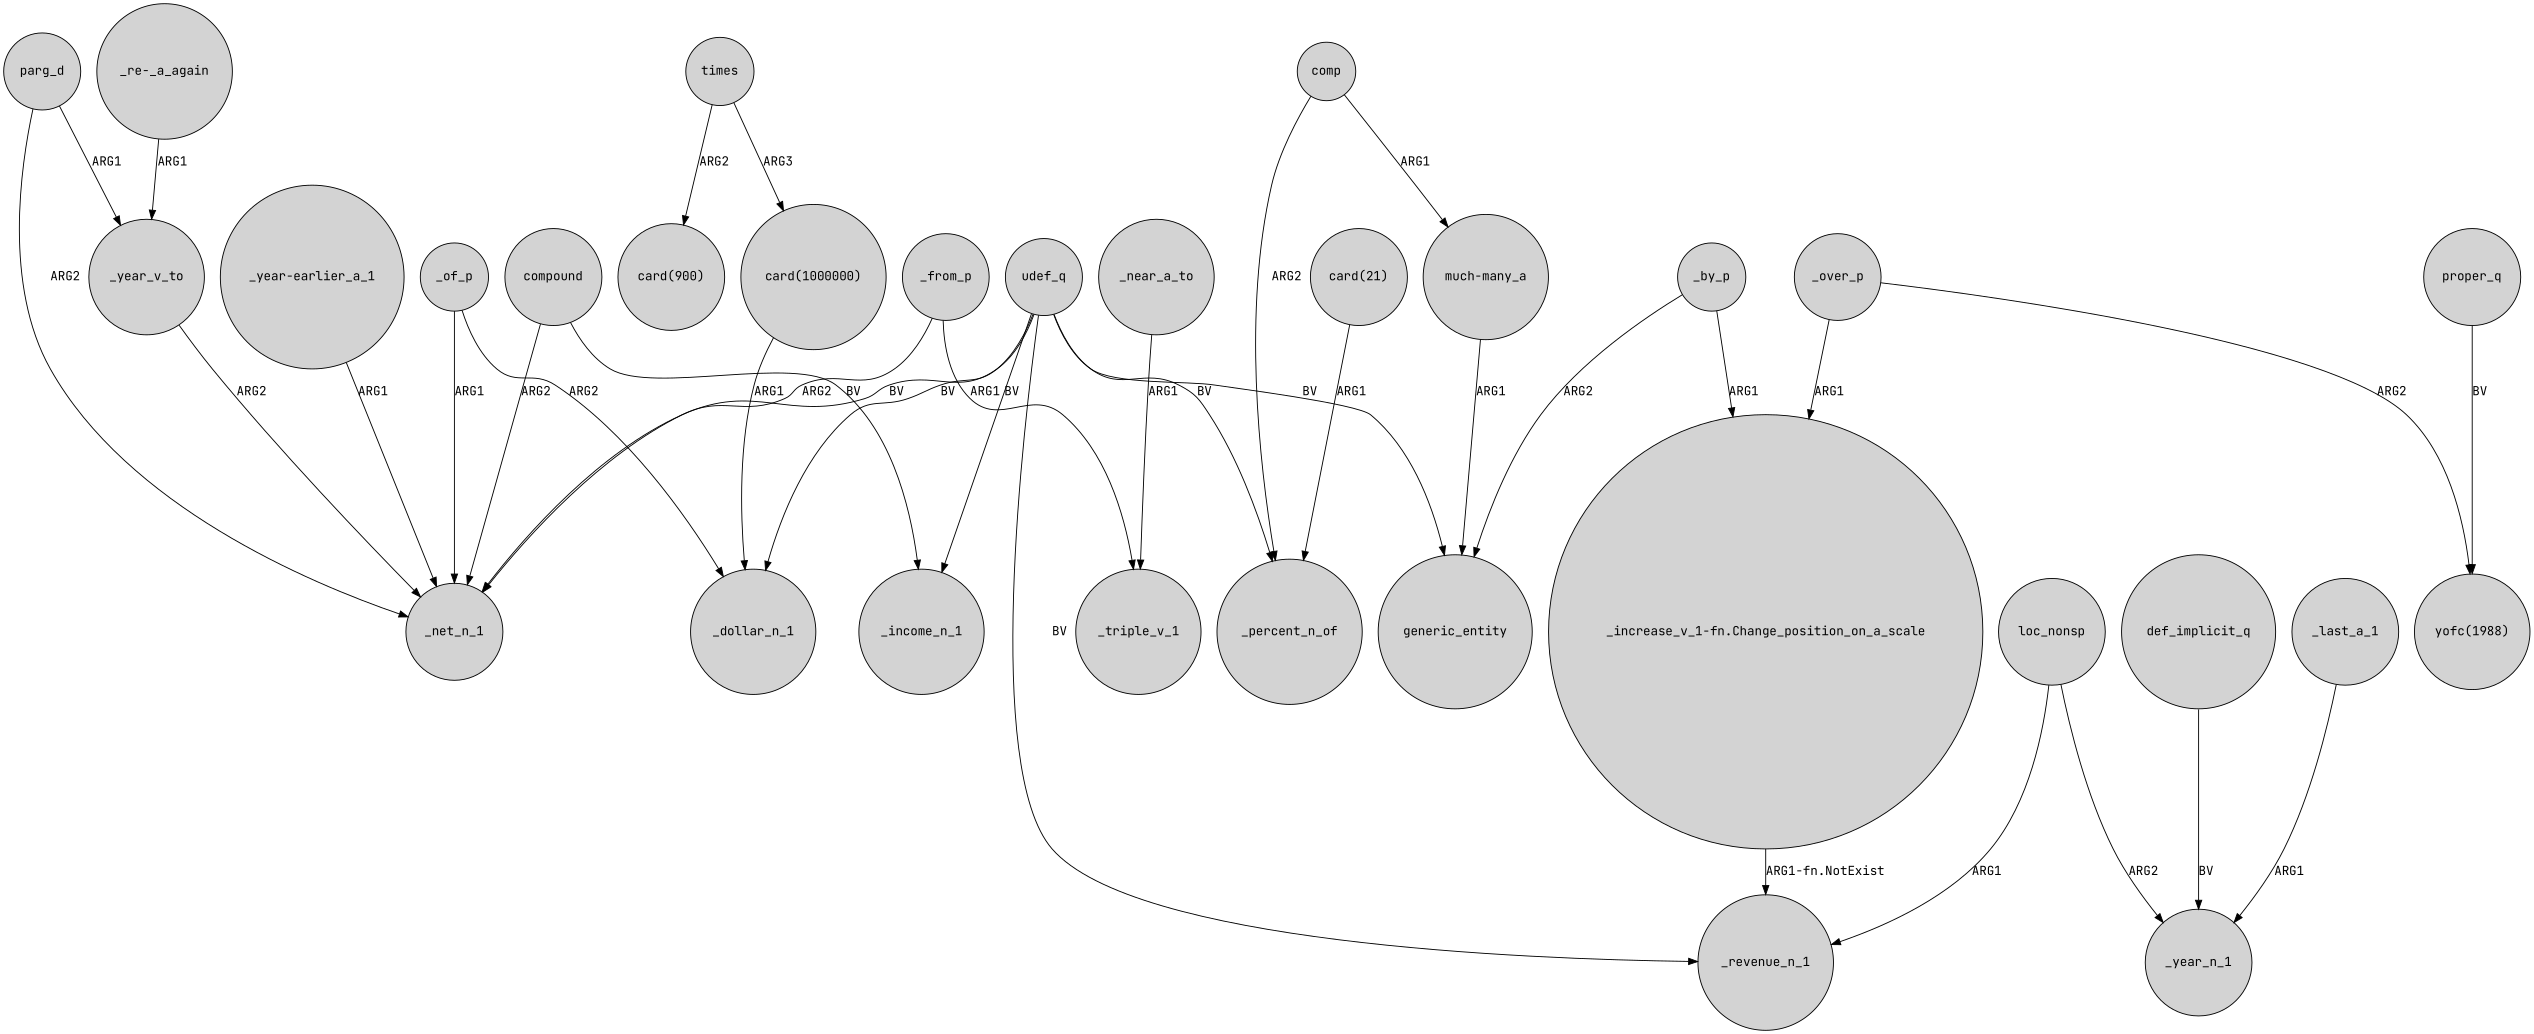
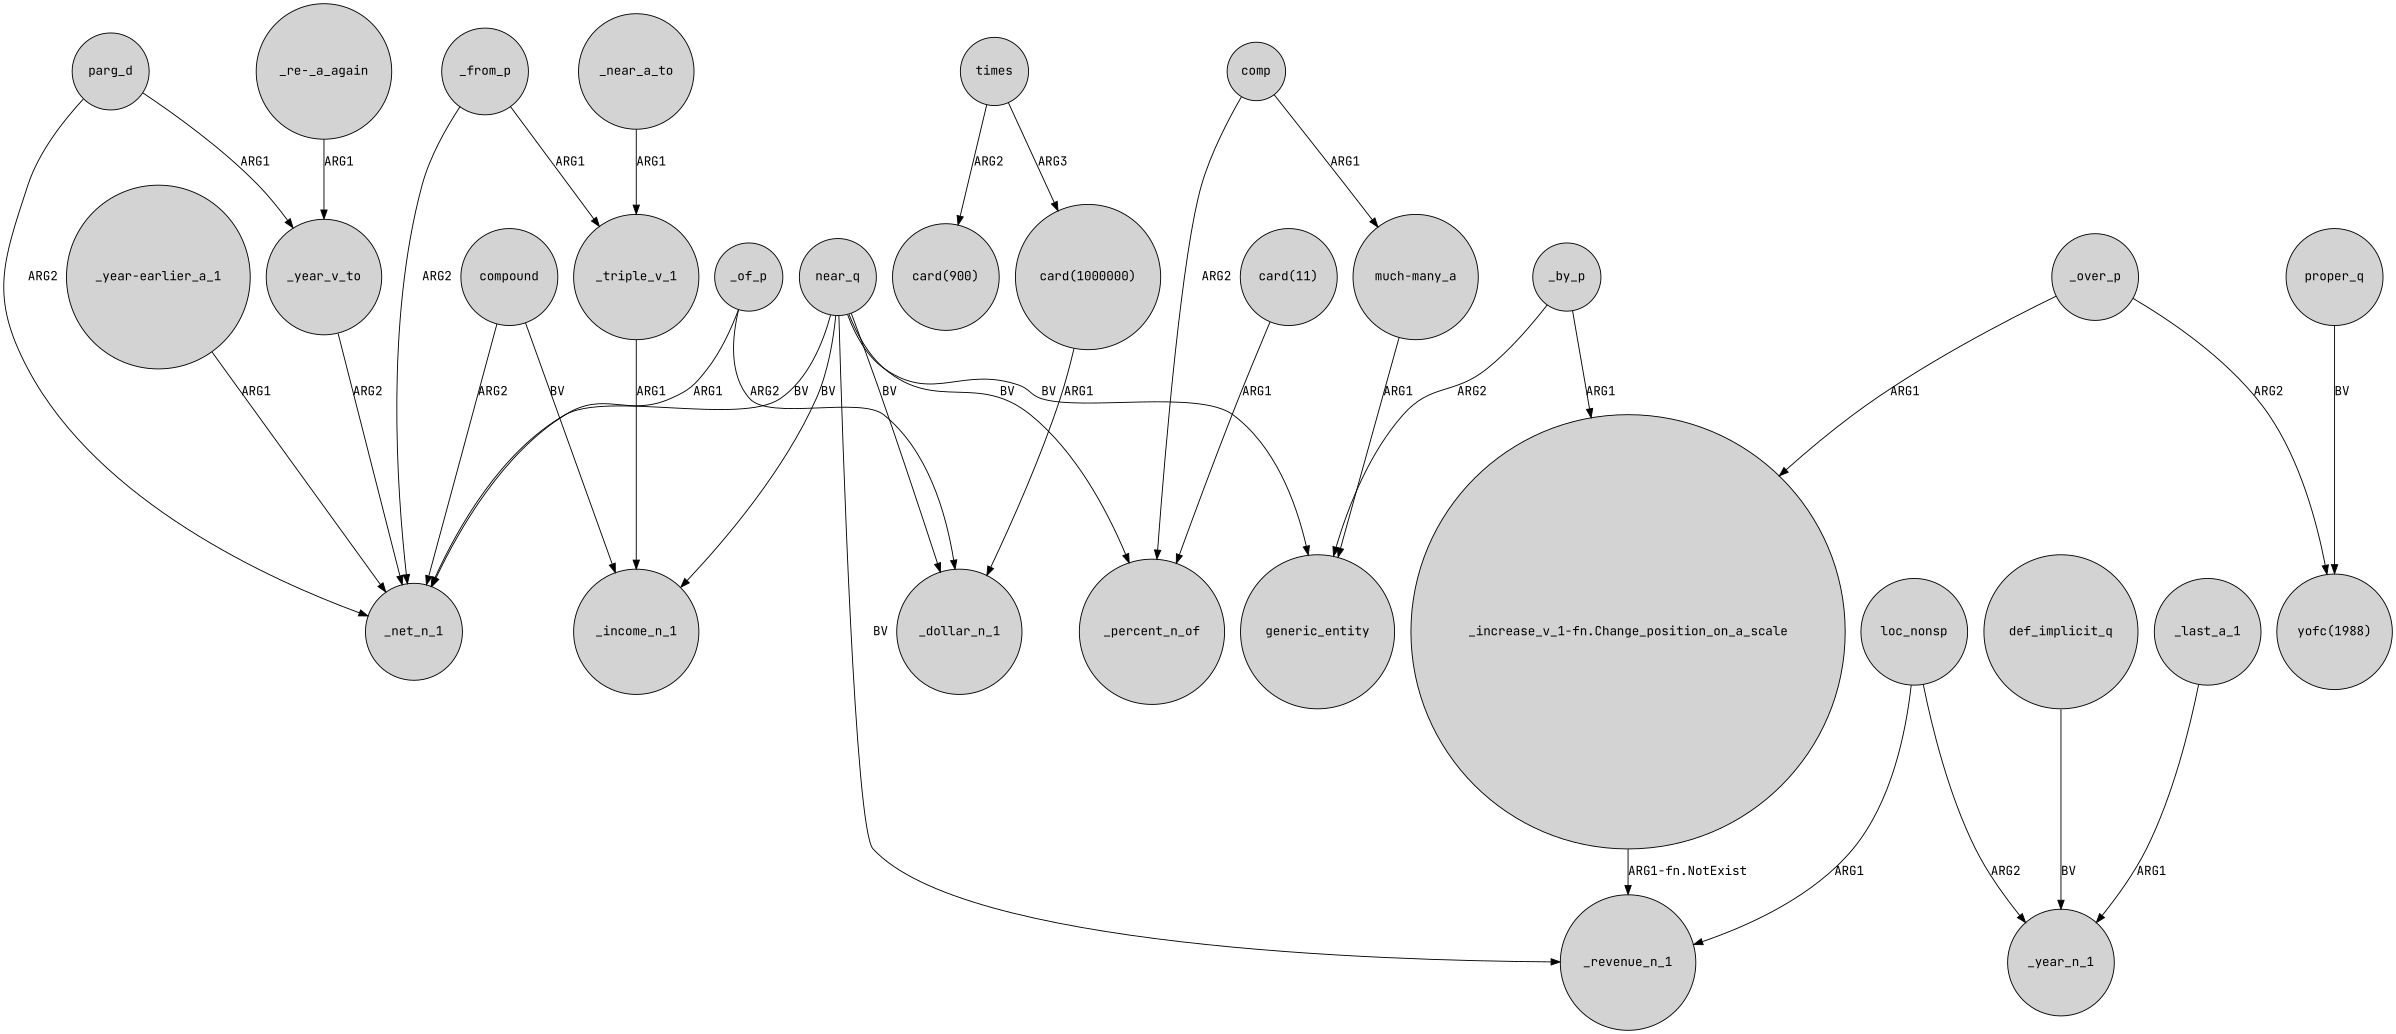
node "udef_q": label "udef_q" -> "near_q"
node "card(21)": label "card(21)" -> "card(11)"
edge "_triple_v_1" -> "_income_n_1": added, label "ARG1"
